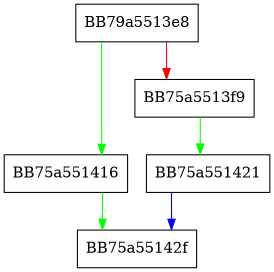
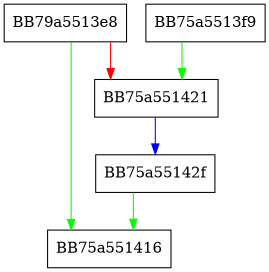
edge "BB79a5513e8" -> "BB75a5513f9": now "BB79a5513e8" -> "BB75a551421"
edge "BB75a551416" -> "BB75a55142f": reversed
